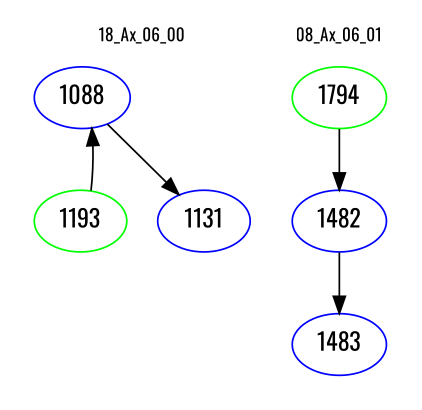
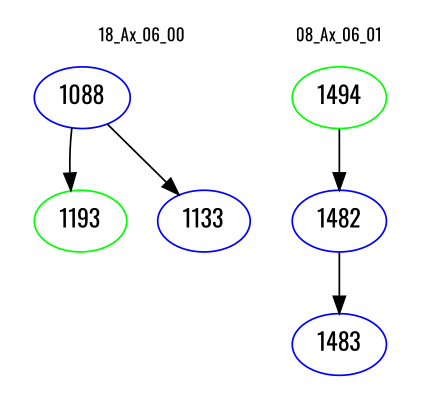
node "1794": label "1794" -> "1494"
edge "1193" -> "1088": reversed
node "1131": label "1131" -> "1133"
